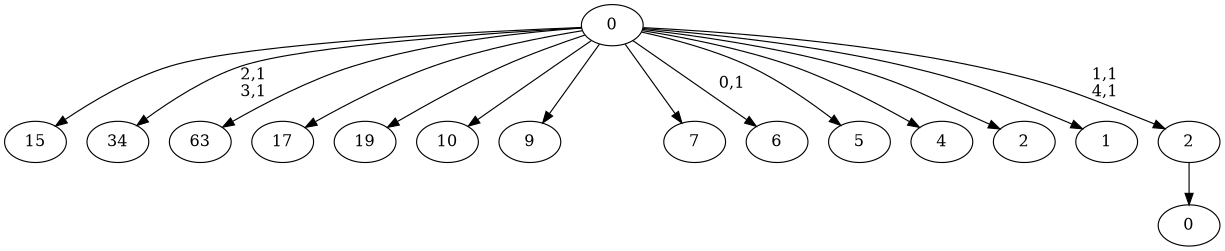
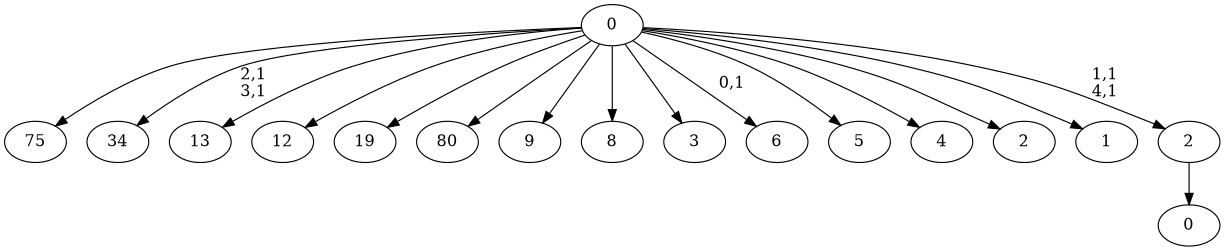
node "15": label "15" -> "75"
node "63": label "63" -> "13"
node "17": label "17" -> "12"
node "10": label "10" -> "80"
node "8": added
node "7": label "7" -> "3"
